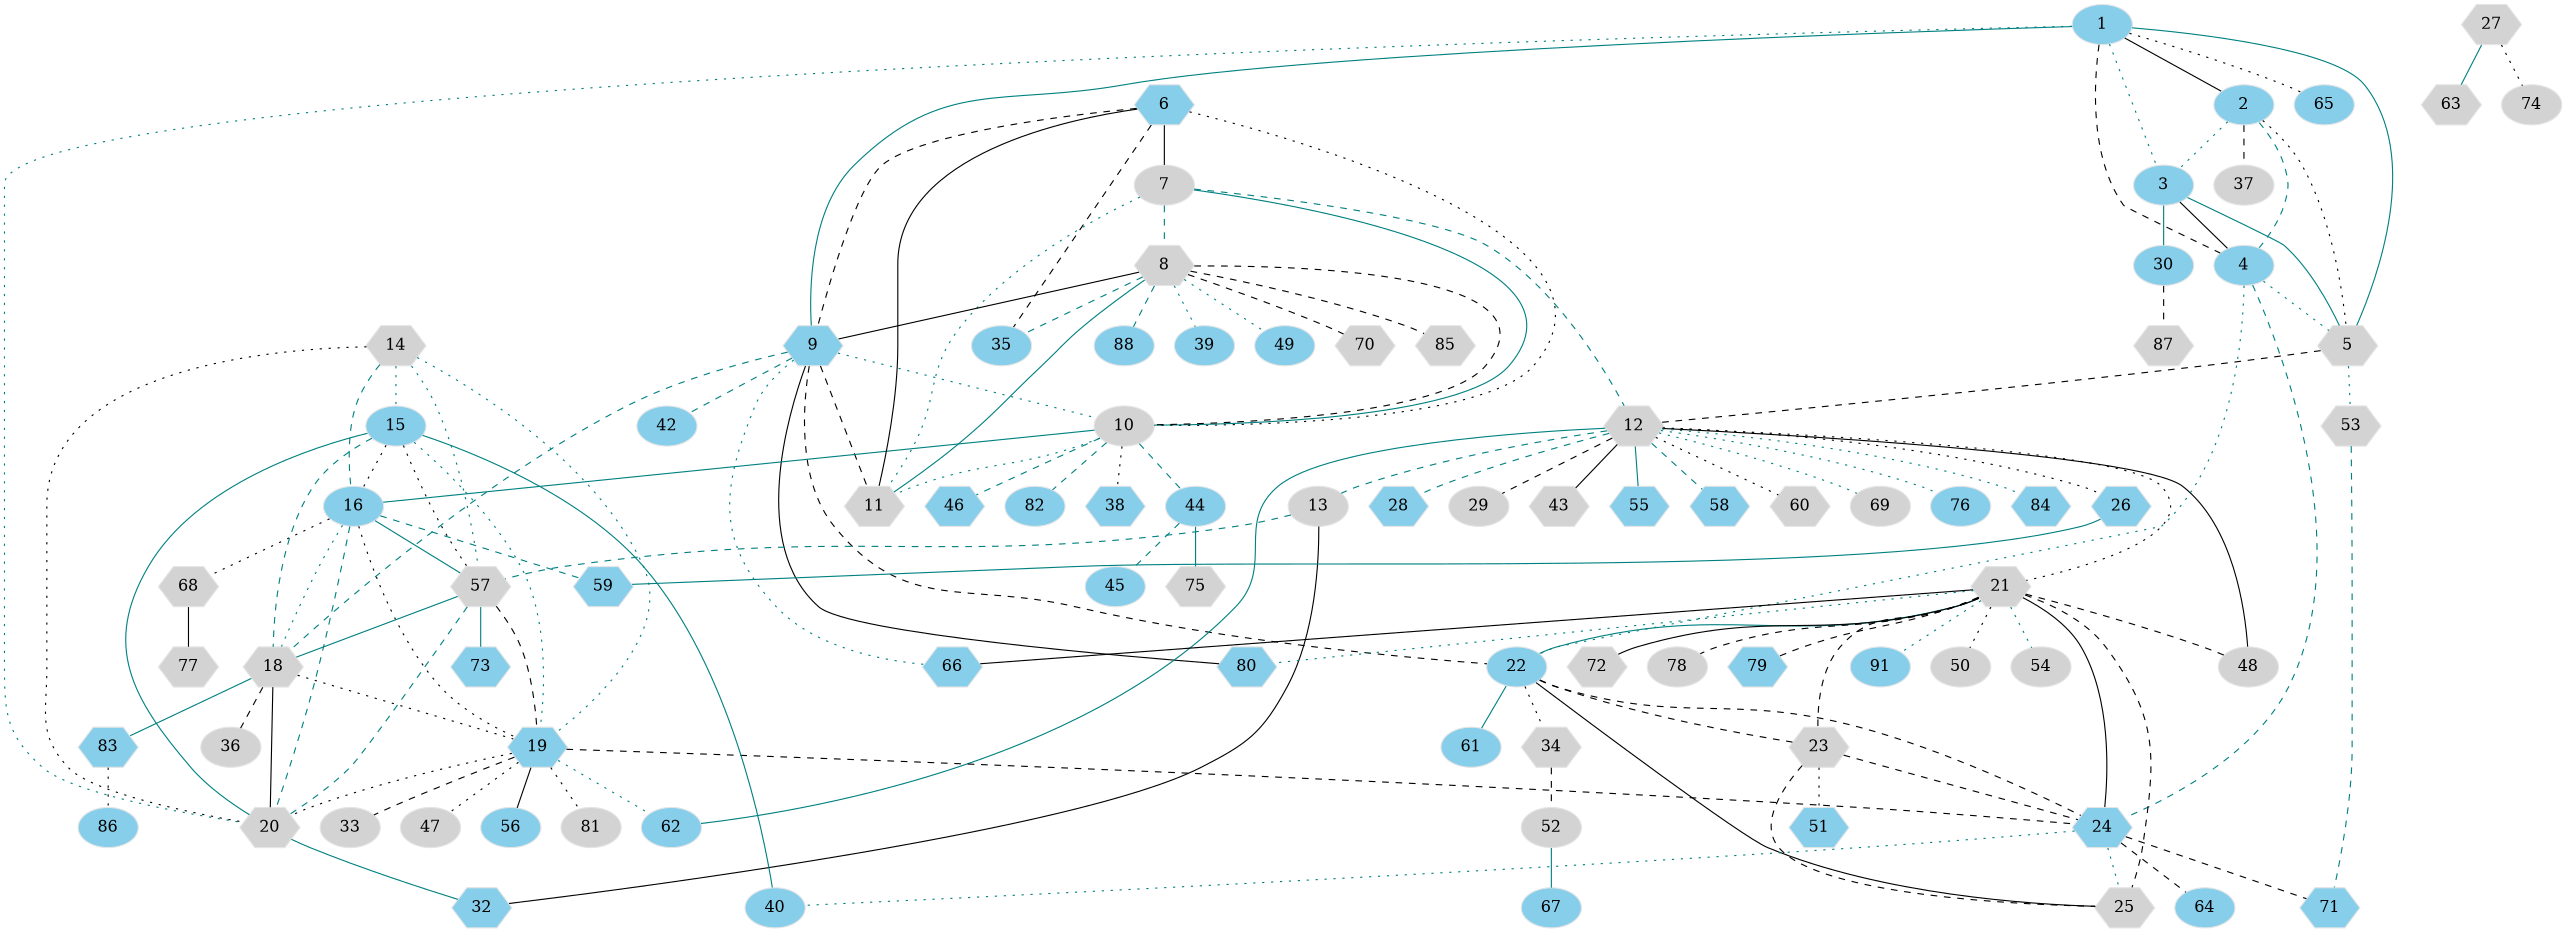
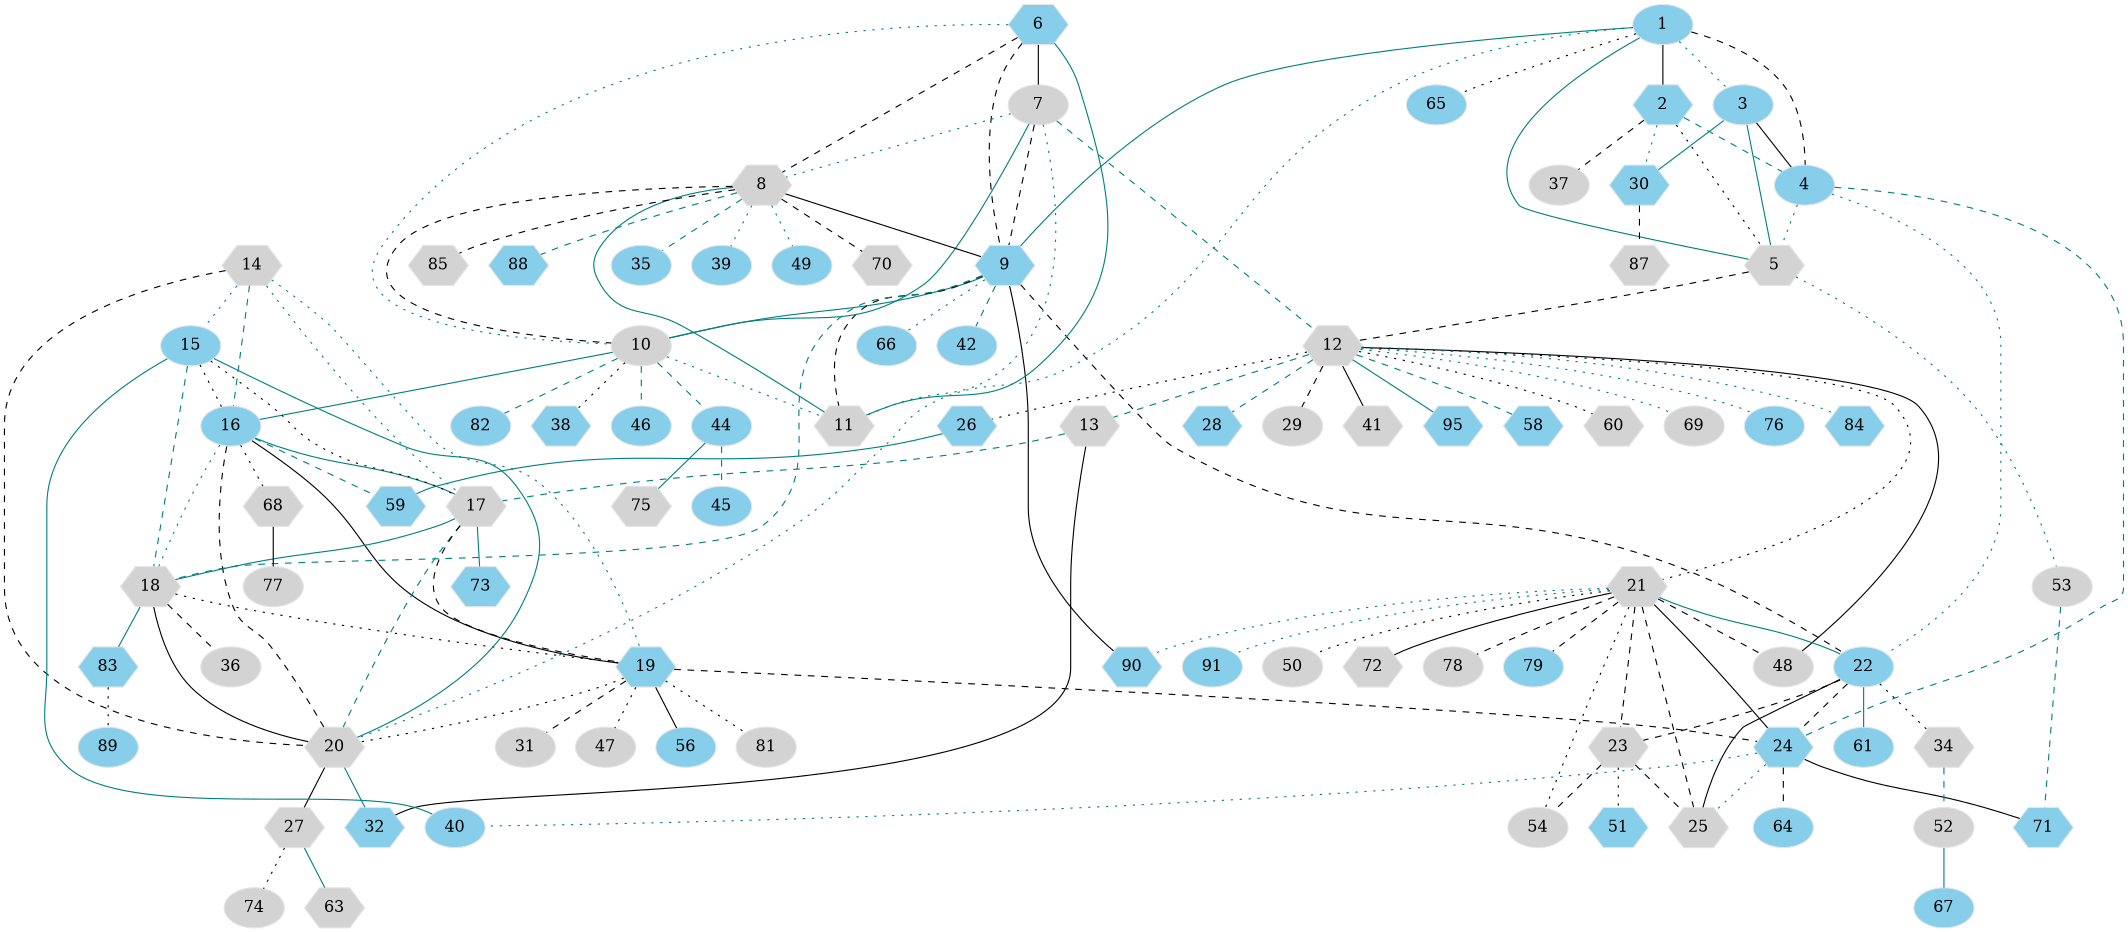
node "2": shape ellipse -> hexagon
edge "2" -- "3": now "2" -- "30"
edge "7" -- "9": added
edge "6" -- "35": now "6" -- "8"
edge "6" -- "11": color black -> teal
edge "7" -- "8": style dashed -> dotted
node "30": shape ellipse -> hexagon
edge "6" -- "10": color black -> teal
node "88": shape ellipse -> hexagon
edge "9" -- "10": style dotted -> solid
node "53": shape hexagon -> ellipse
node "46": shape hexagon -> ellipse
node "13": shape ellipse -> hexagon
node "43": label "43" -> "41"
node "55": label "55" -> "95"
edge "14" -- "20": style dotted -> dashed
edge "15" -- "19": removed
node "57": label "57" -> "17"
edge "21" -- "66": removed
edge "21" -- "54": color teal -> black
edge "16" -- "19": style dotted -> solid
node "77": shape hexagon -> ellipse
node "66": shape hexagon -> ellipse
node "80": label "80" -> "90"
node "79": shape hexagon -> ellipse
edge "16" -- "20": color teal -> black
edge "34" -- "52": color black -> teal
edge "20" -- "27": added
edge "23" -- "24": now "23" -- "54"
node "86": label "86" -> "89"
node "33": label "33" -> "31"
node "62": removed
edge "24" -- "71": style dashed -> solid
